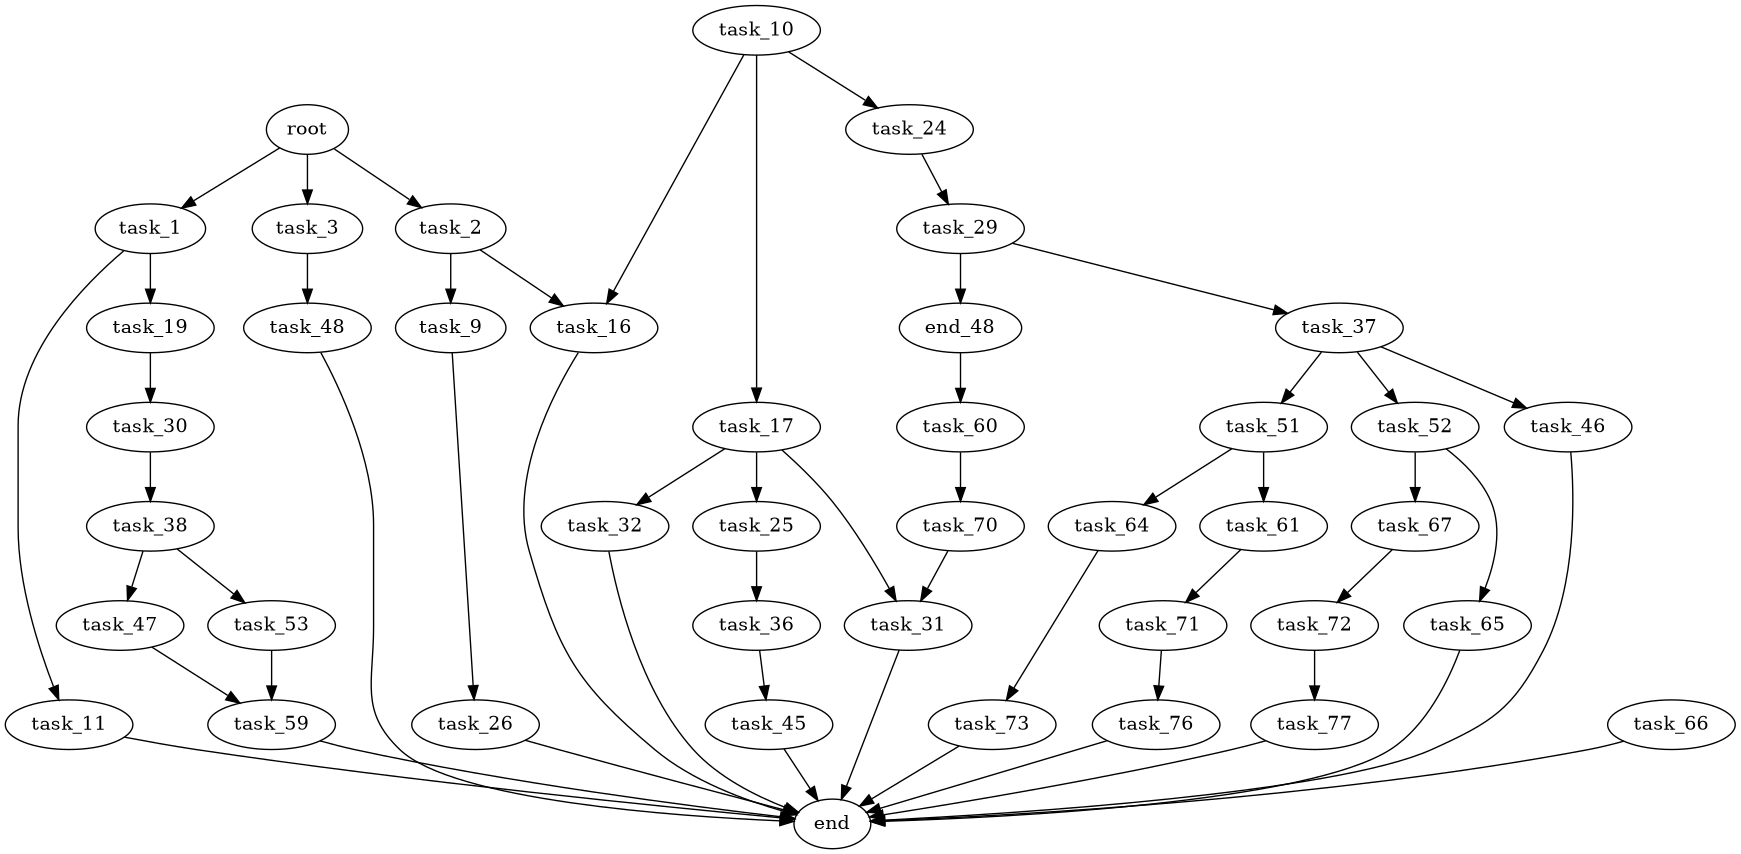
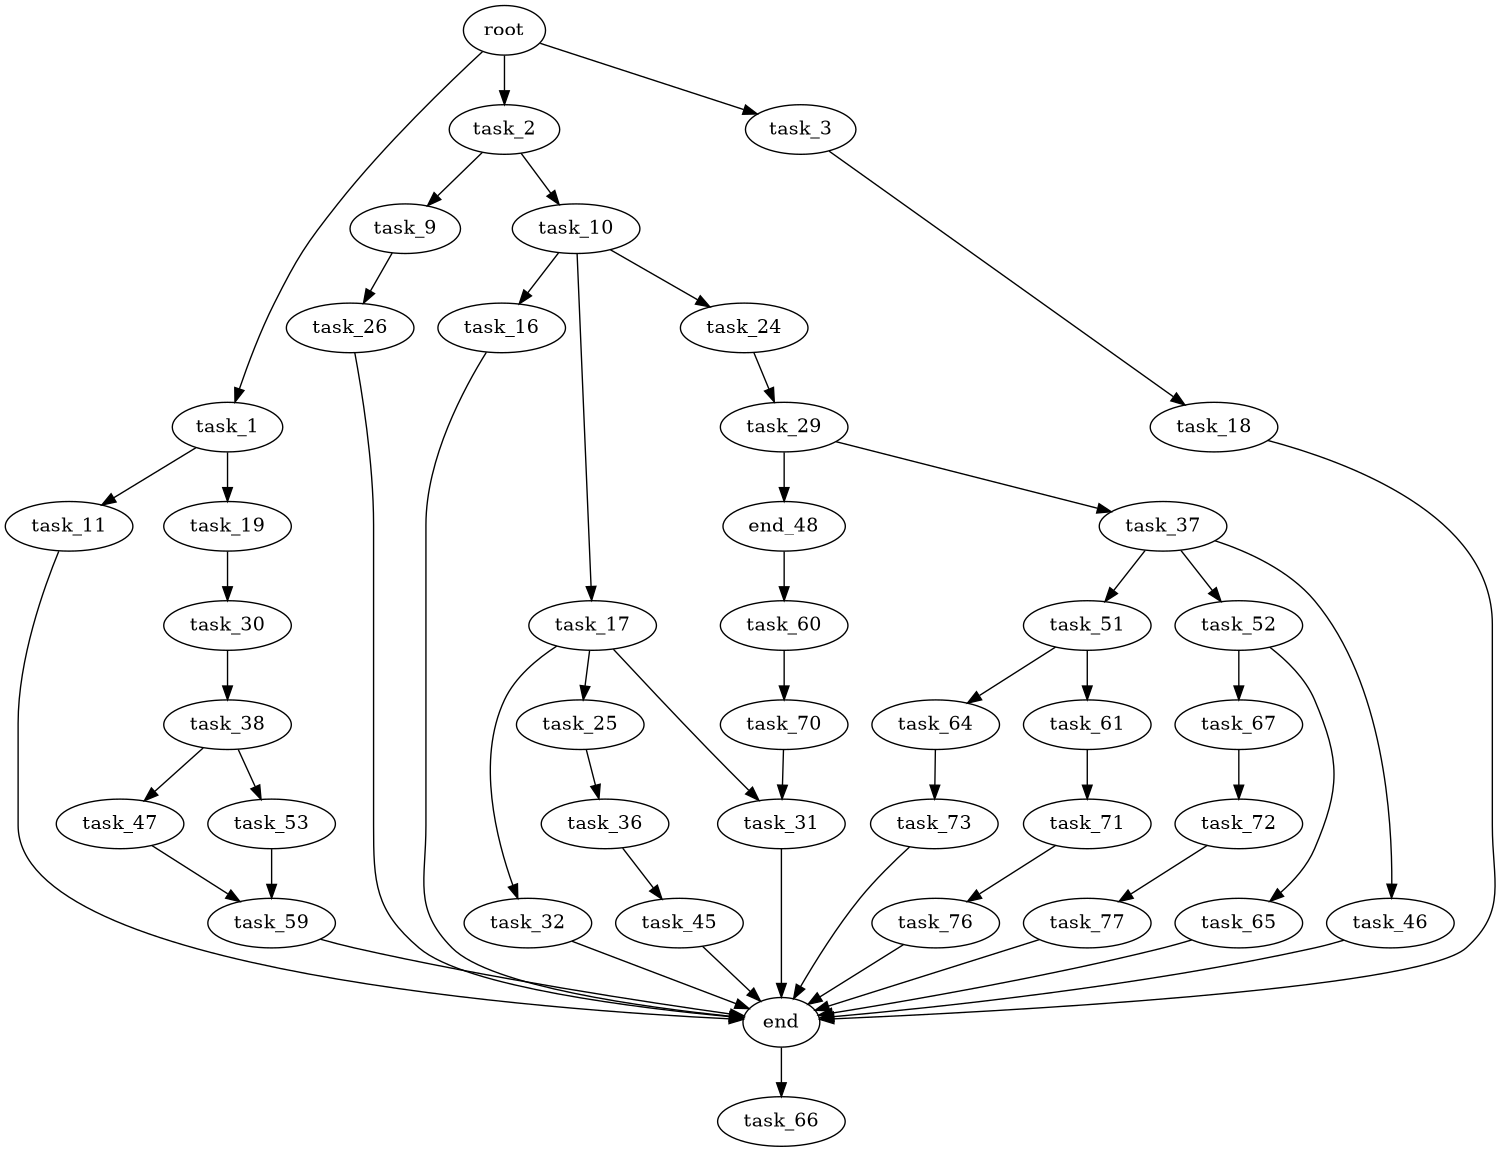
edge "task_2" -> "task_16": now "task_2" -> "task_10"
node "task_48": label "task_48" -> "task_18"
edge "task_66" -> "end": reversed
